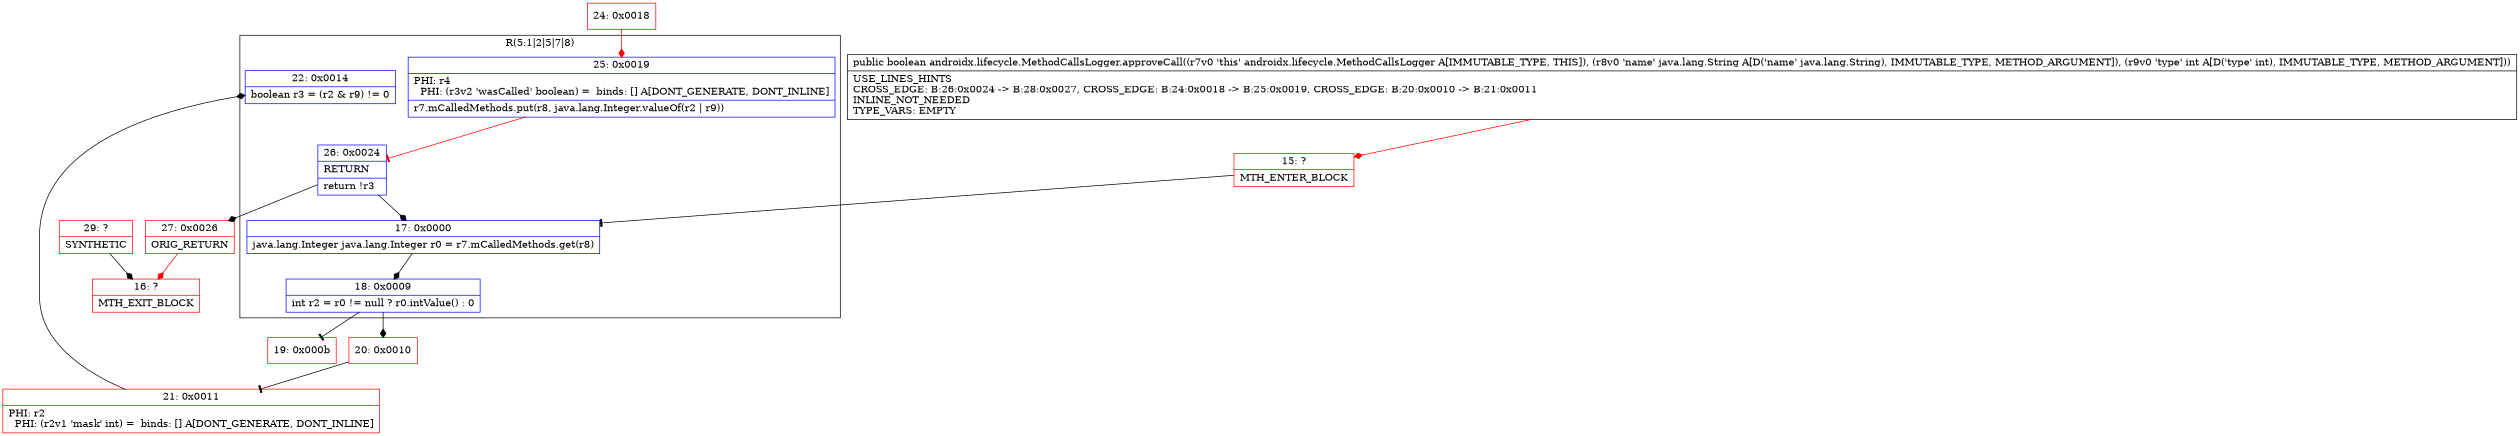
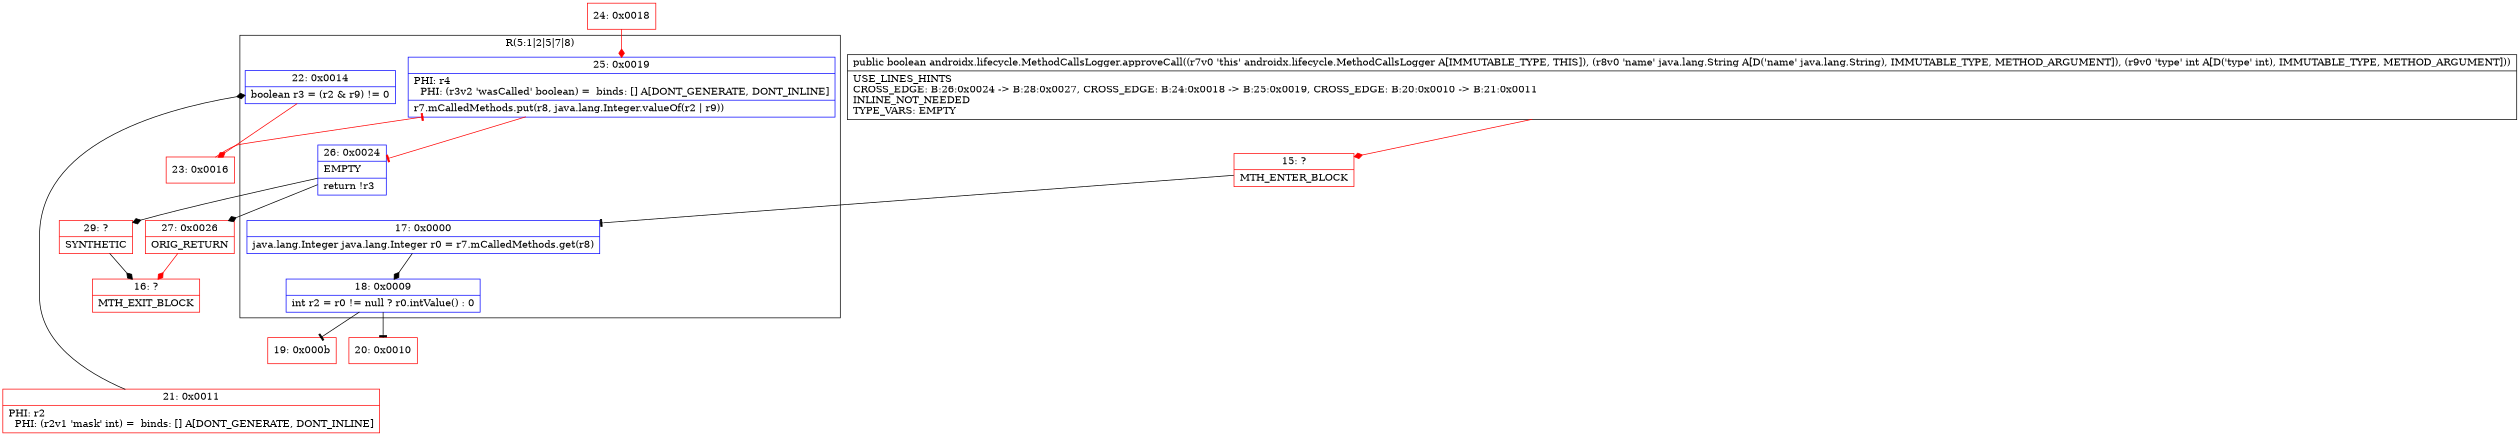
node "26: 0x0024": text "RETURN" -> "EMPTY"
node "23: 0x0016": added
edge "26: 0x0024" -> "17: 0x0000": now "26: 0x0024" -> "29: ?"
edge "18: 0x0009" -> "20: 0x0010": arrowhead diamond -> tee
edge "20: 0x0010" -> "21: 0x0011": removed
